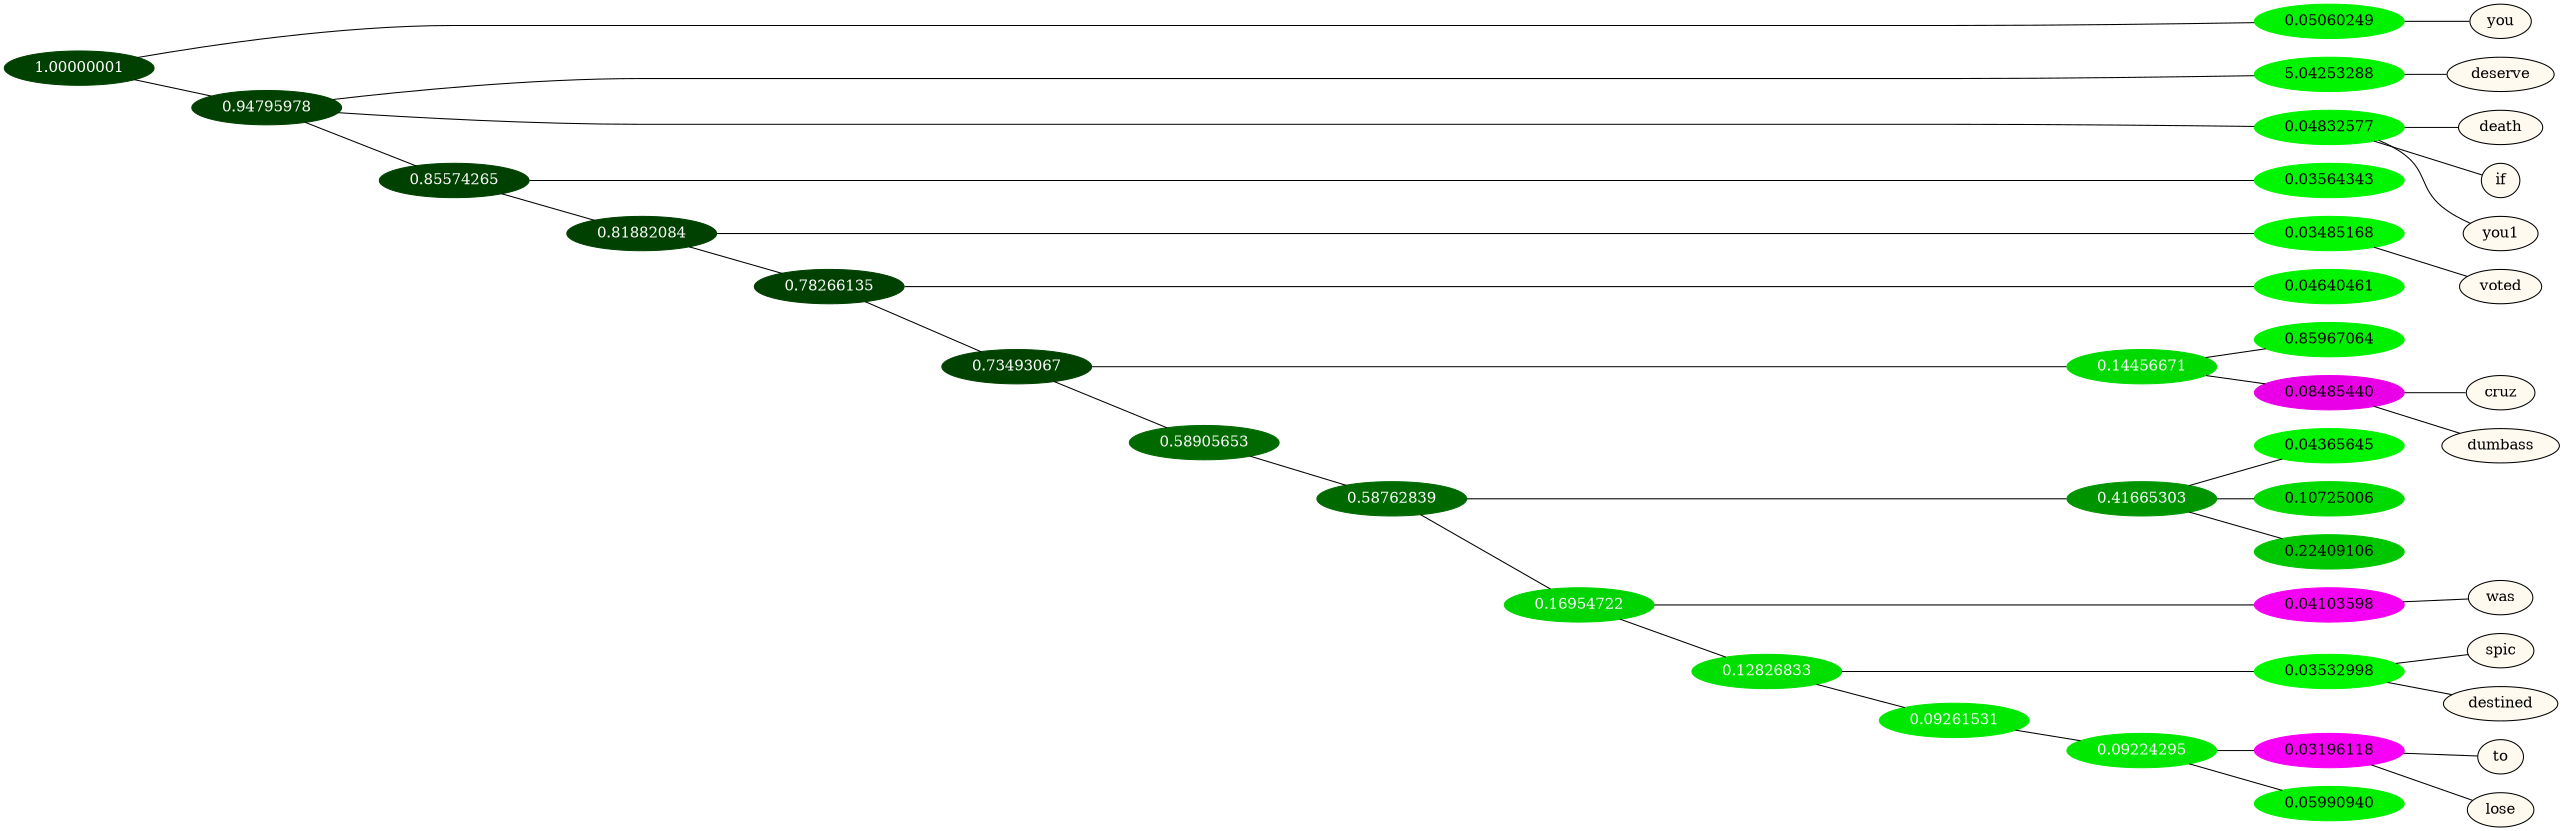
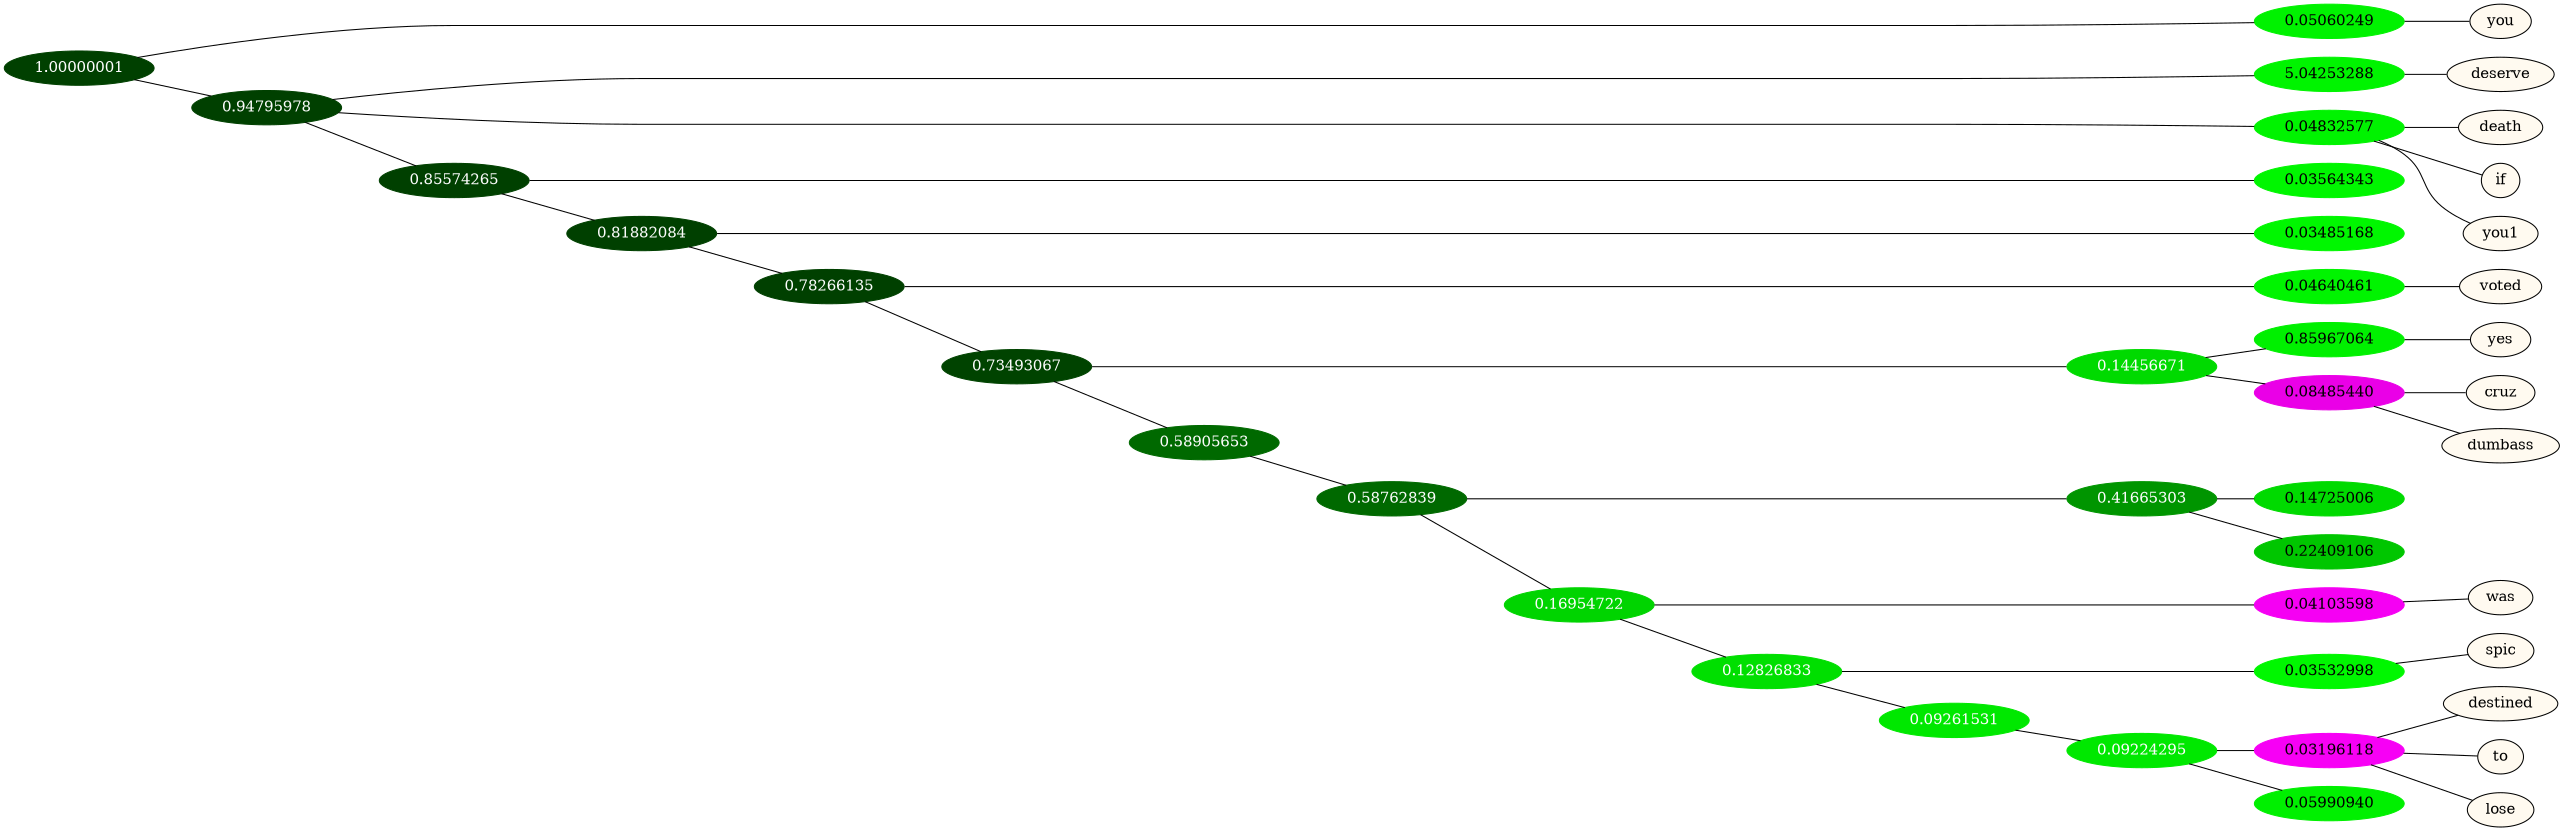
edge "0.03485168" -- "voted": now "0.04640461" -- "voted"
node "yes": added
node "0.04365645": removed
node "0.10725006": label "0.10725006" -> "0.14725006"
edge "0.03532998" -- "destined": now "0.03196118" -- "destined"
